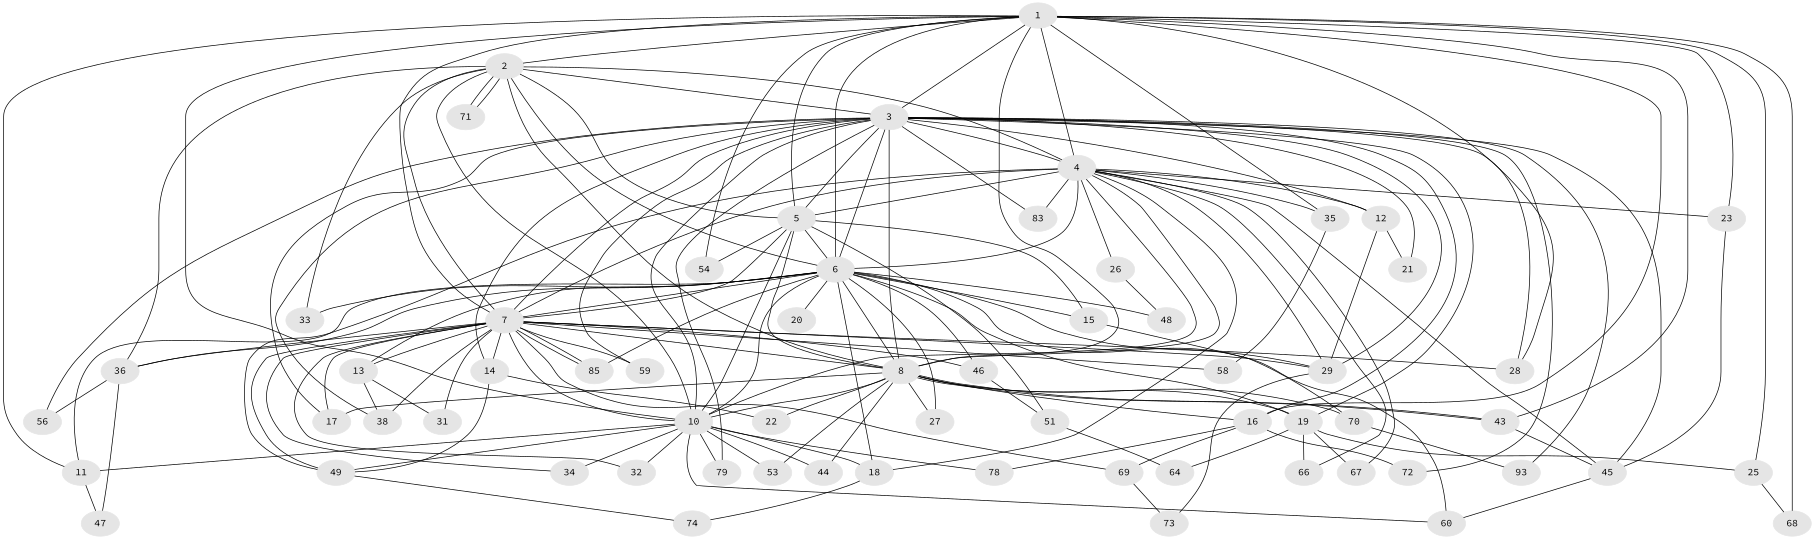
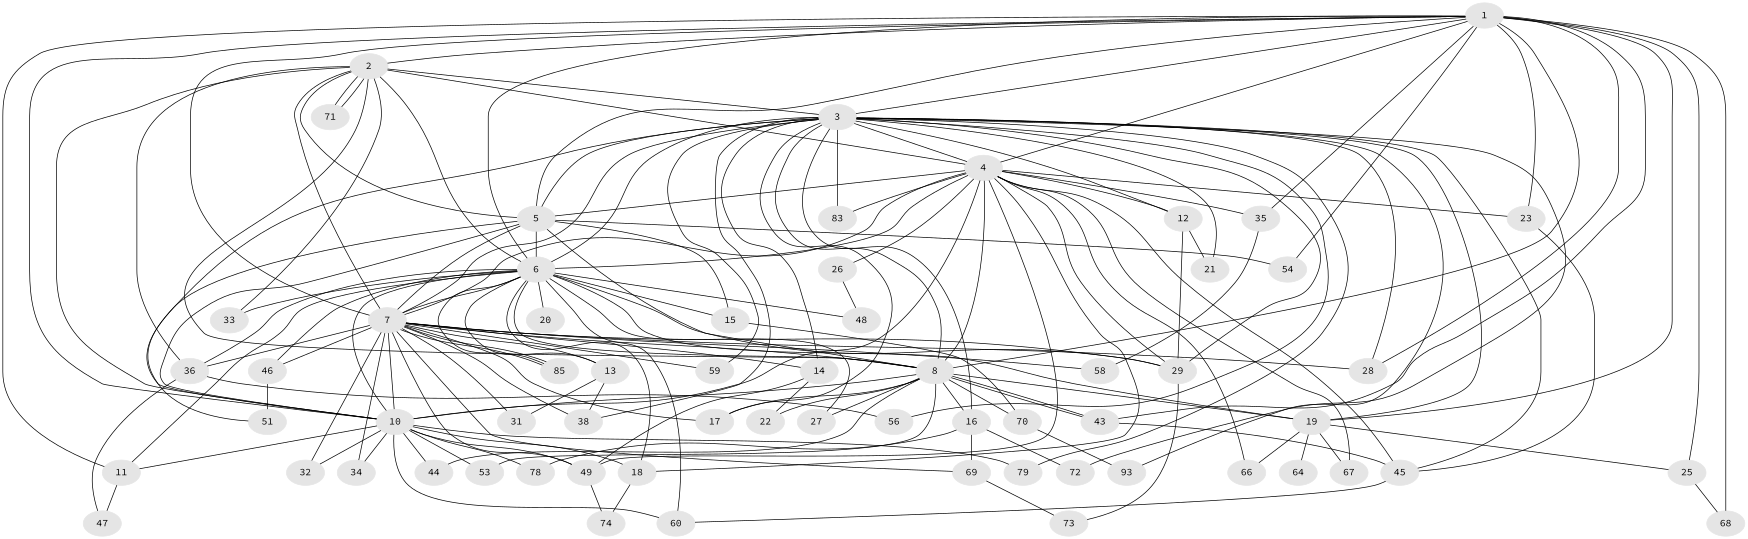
edge "1" -- "16": now "1" -- "19"
edge "51" -- "64": removed
